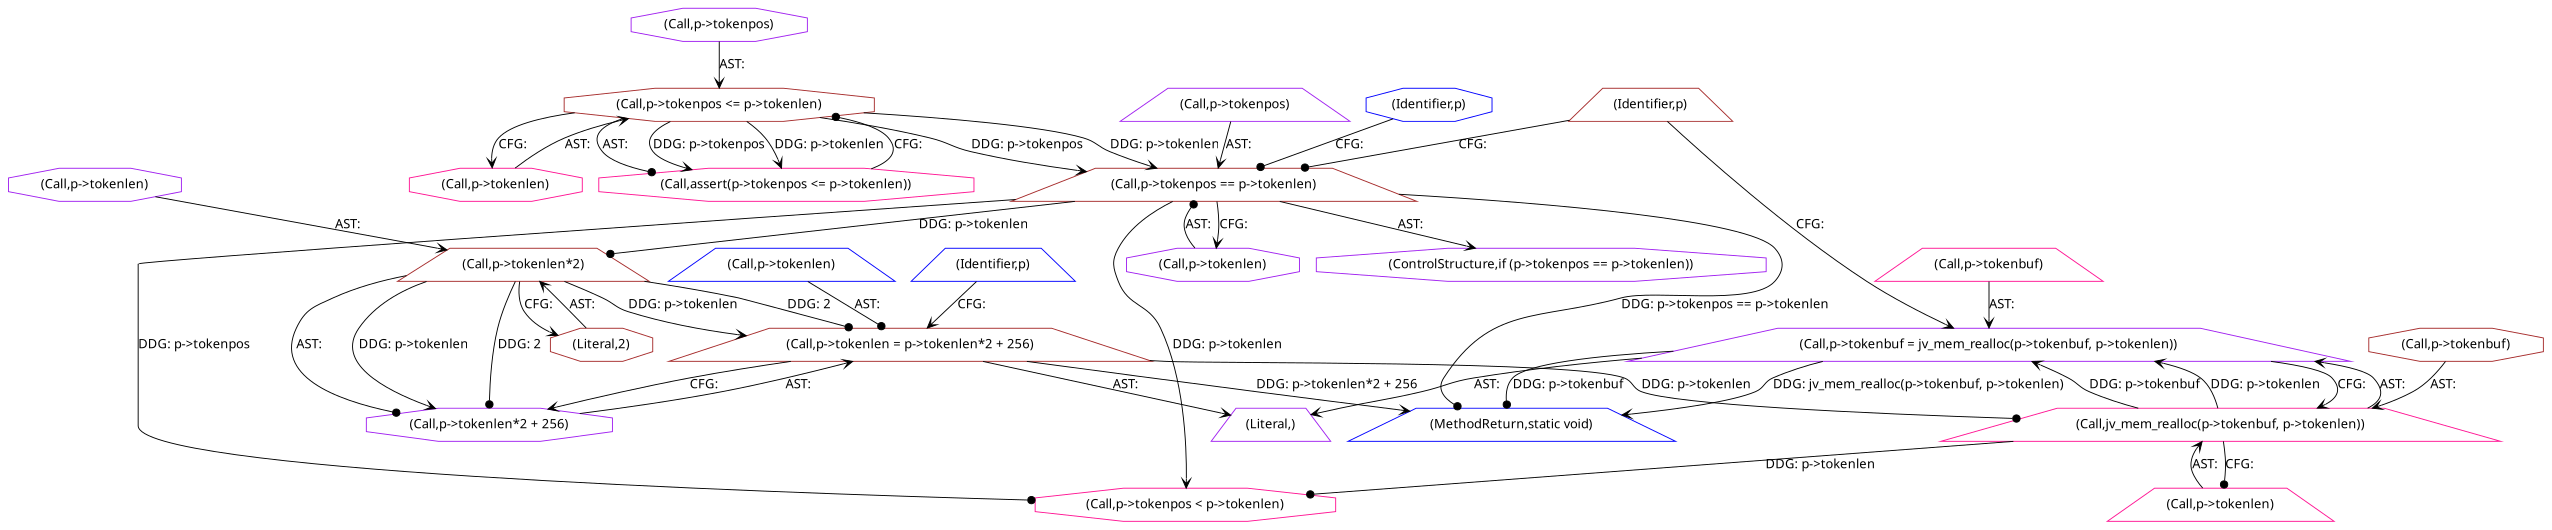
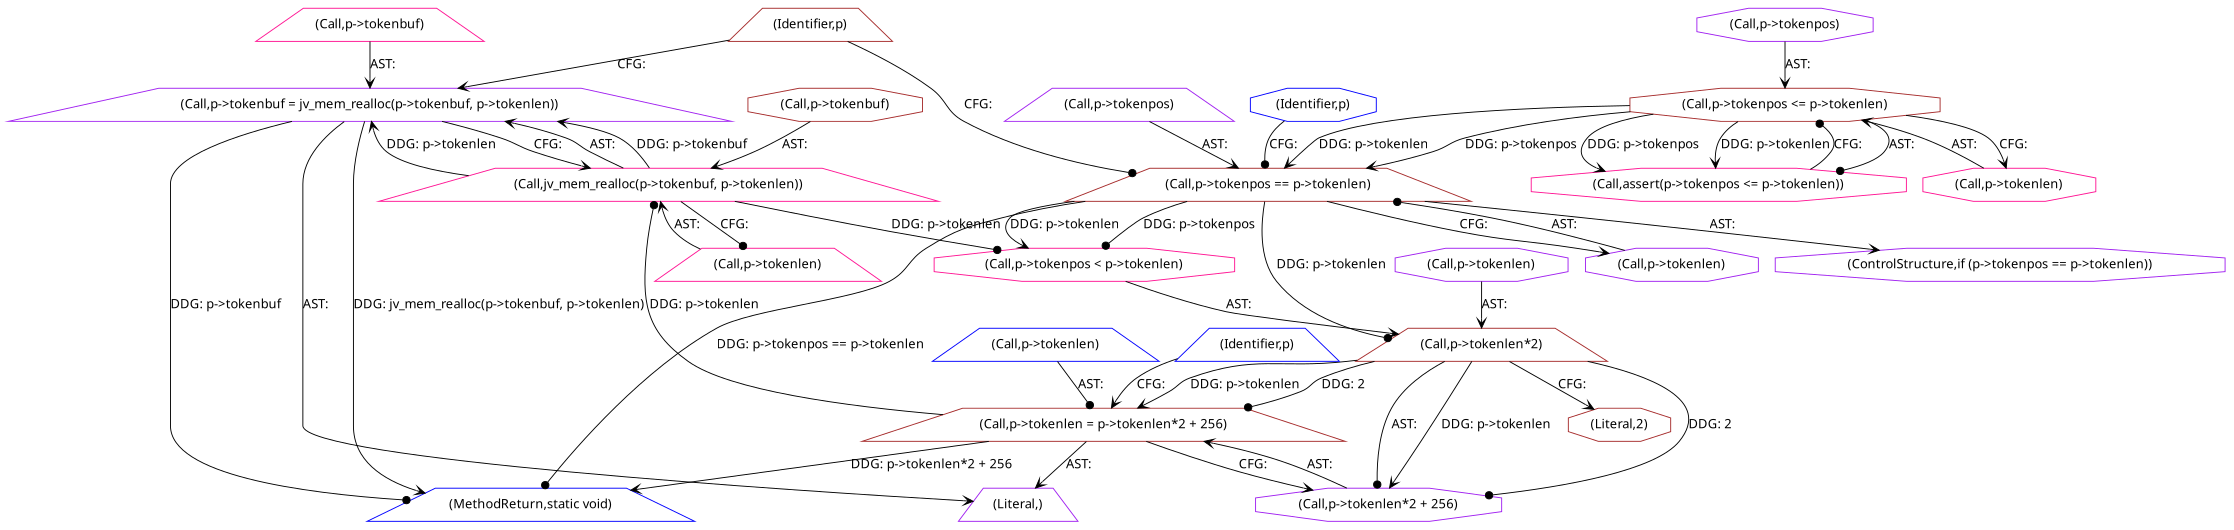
edge "(Literal,2)" -> "(Call,p->tokenlen*2)": now "(Call,p->tokenpos < p->tokenlen)" -> "(Call,p->tokenlen*2)"
